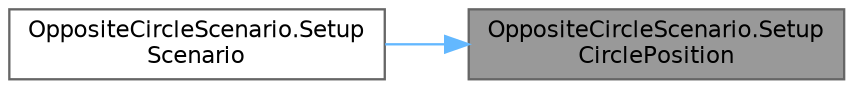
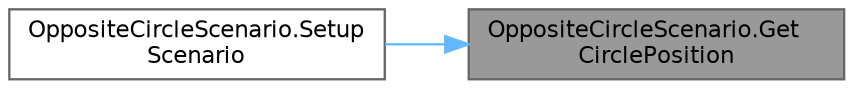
node "OppositeCircleScenario.Setup CirclePosition": label "OppositeCircleScenario.Setup CirclePosition" -> "OppositeCircleScenario.Get CirclePosition"
